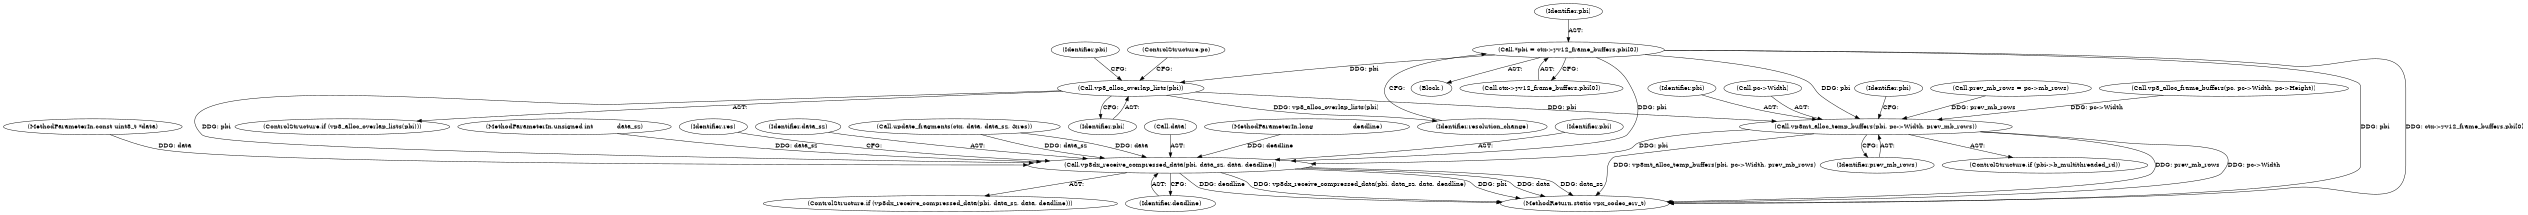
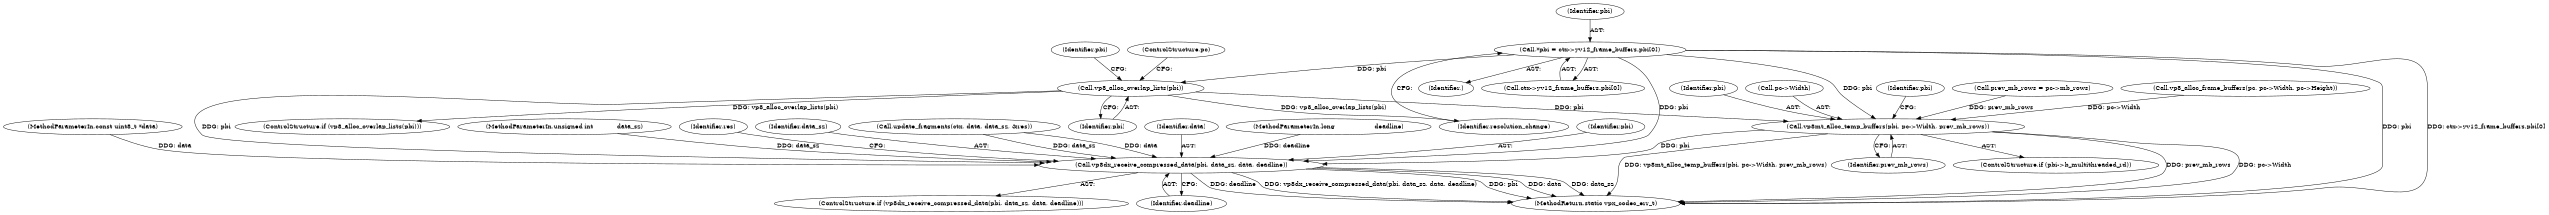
edge "(Call,*pbi = ctx->yv12_frame_buffers.pbi[0])" -> "(Call,ctx->yv12_frame_buffers.pbi[0])": label "CFG: " -> "AST: "
node "(Block,)": label "(Block,)" -> "(Identifier,)"
edge "(Call,vp8_alloc_overlap_lists(pbi))" -> "(ControlStructure,if (vp8_alloc_overlap_lists(pbi)))": label "AST: " -> "DDG: vp8_alloc_overlap_lists(pbi)"
node "(Call,data)": label "(Call,data)" -> "(Identifier,data)"
